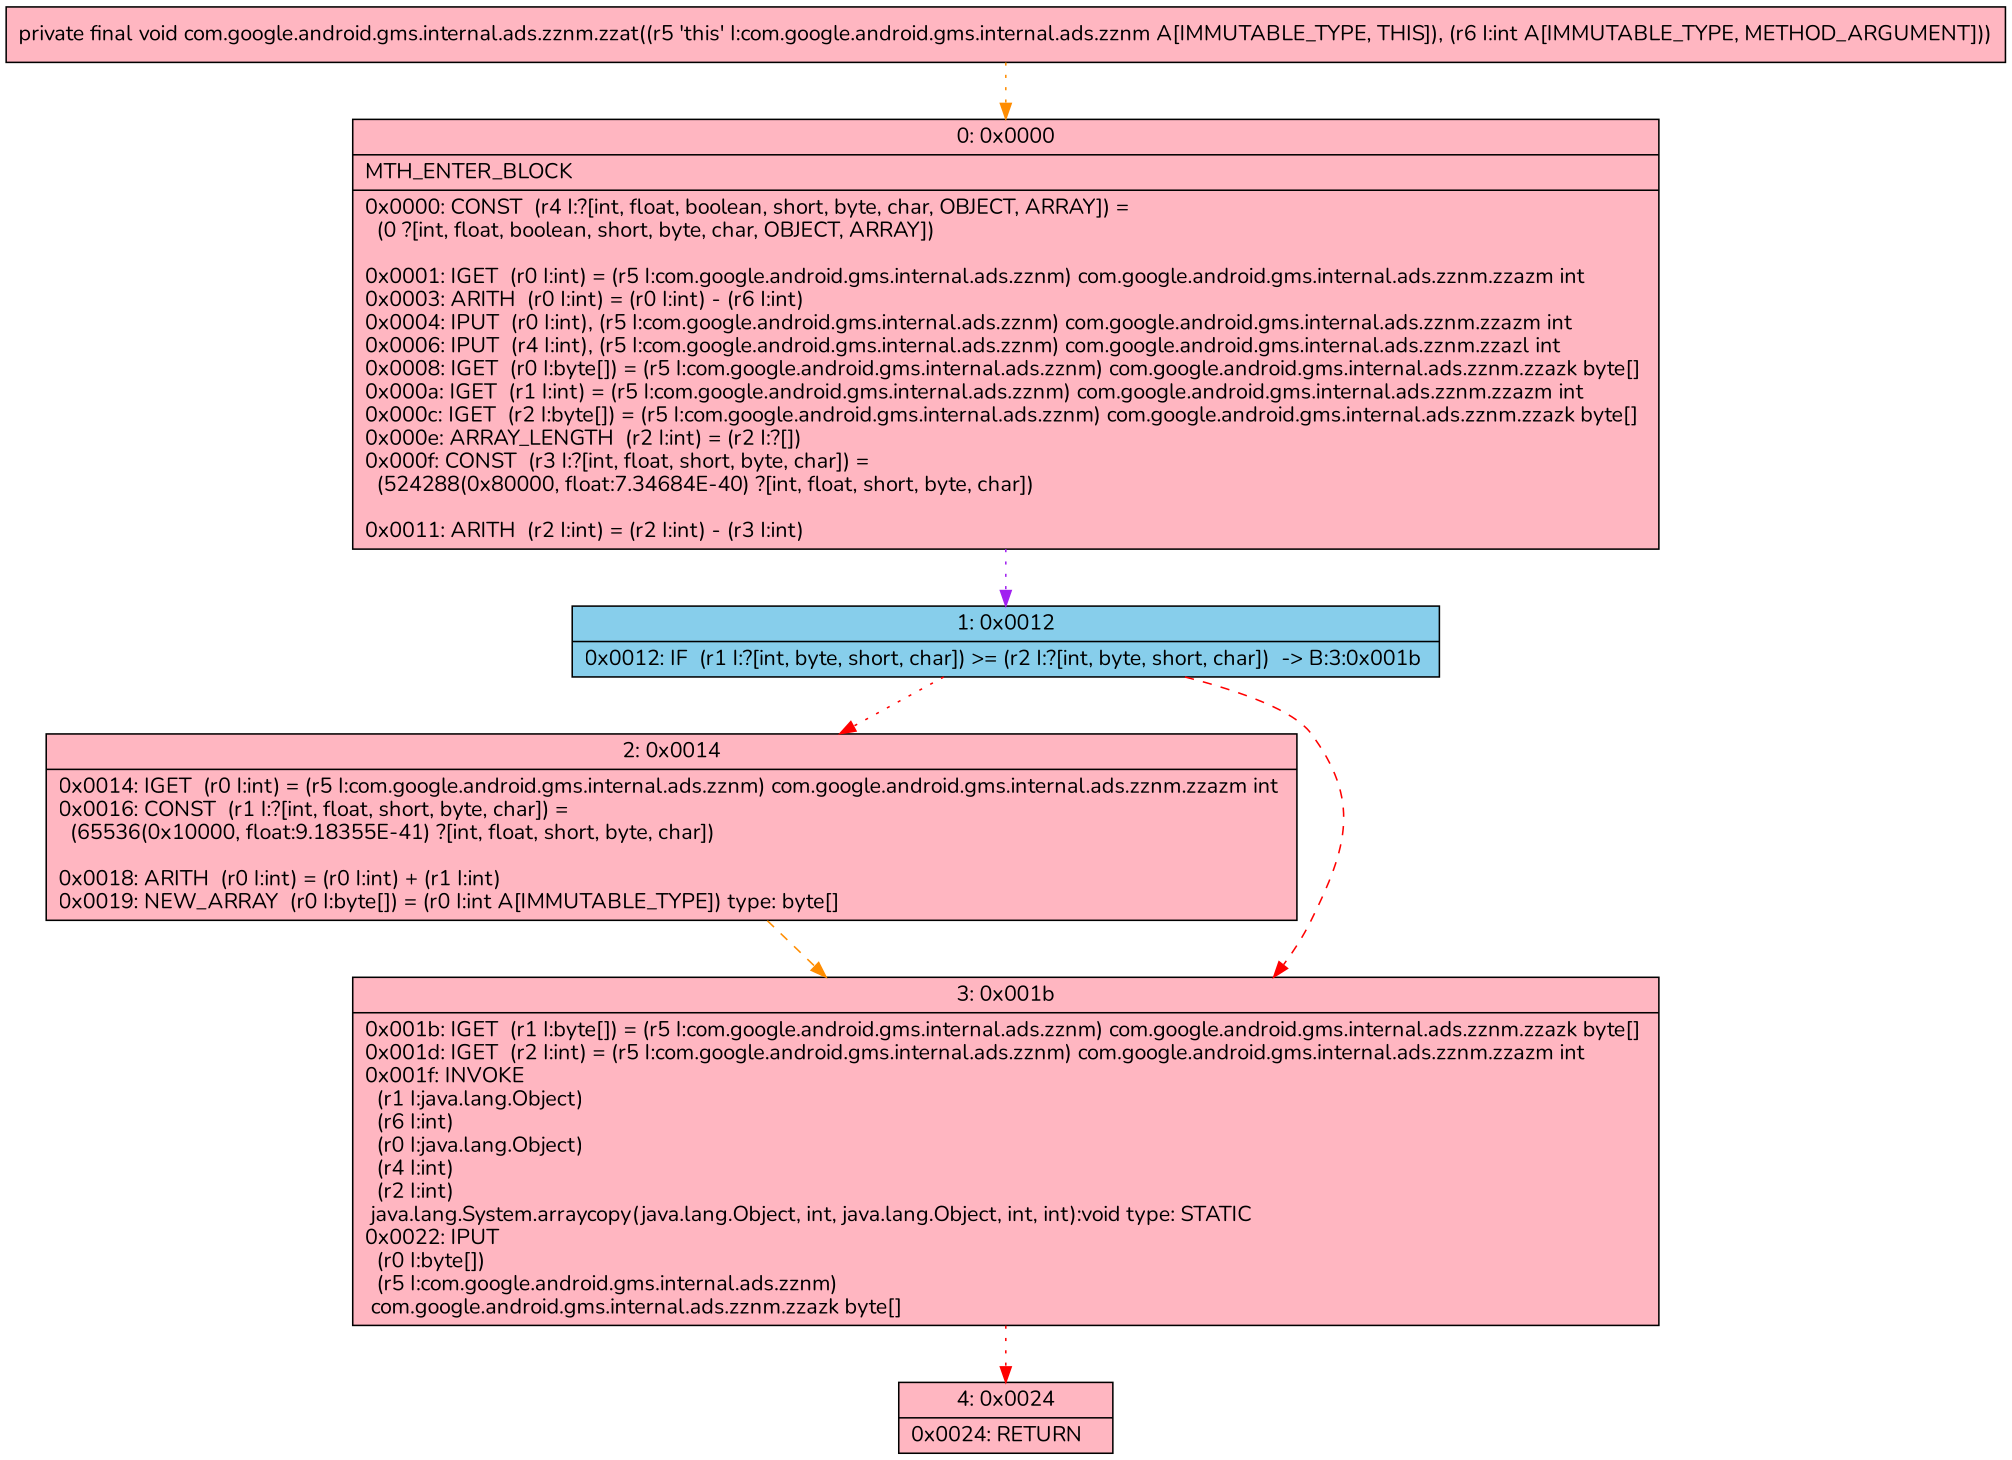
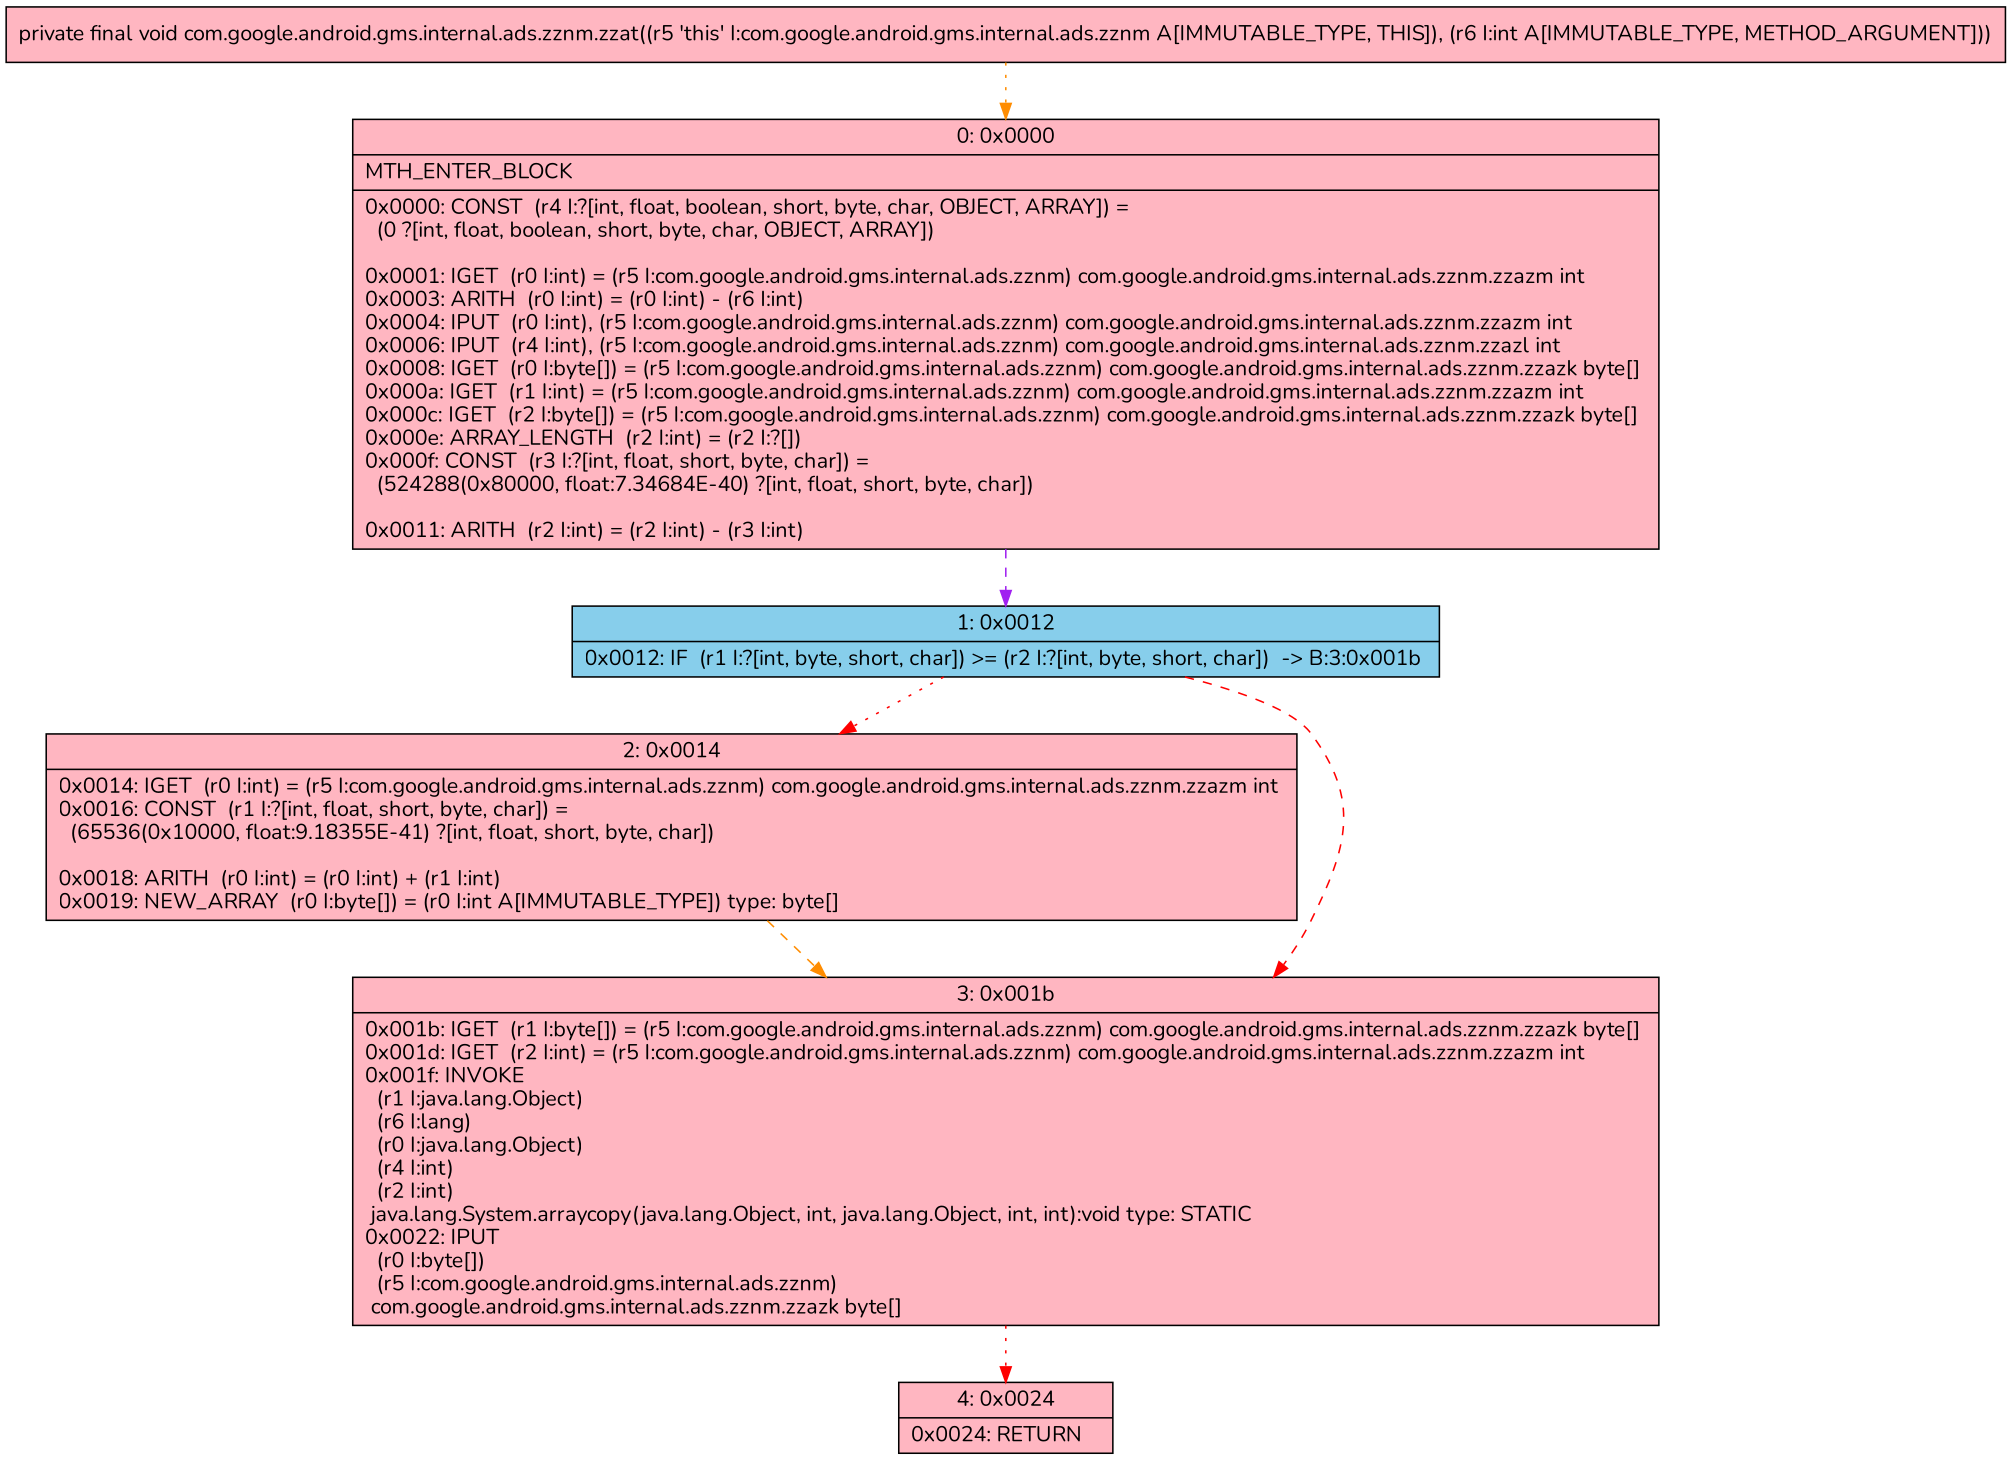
edge "0: 0x0000" -> "1: 0x0012": style dotted -> dashed
node "3: 0x001b": text "(r6 I:int)" -> "(r6 I:lang)"
